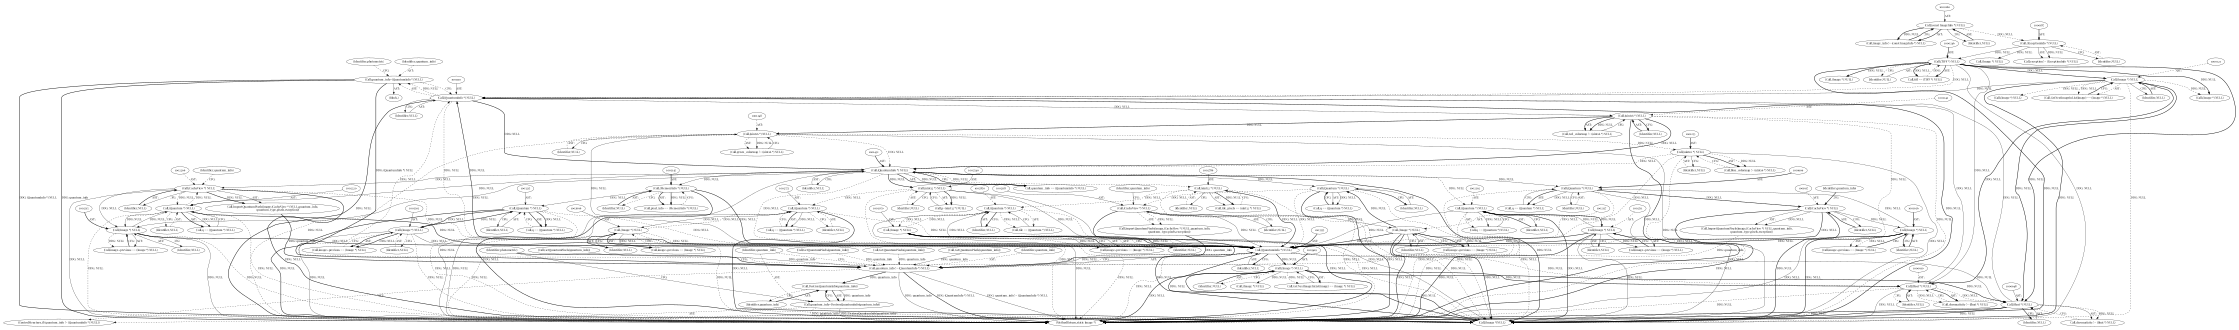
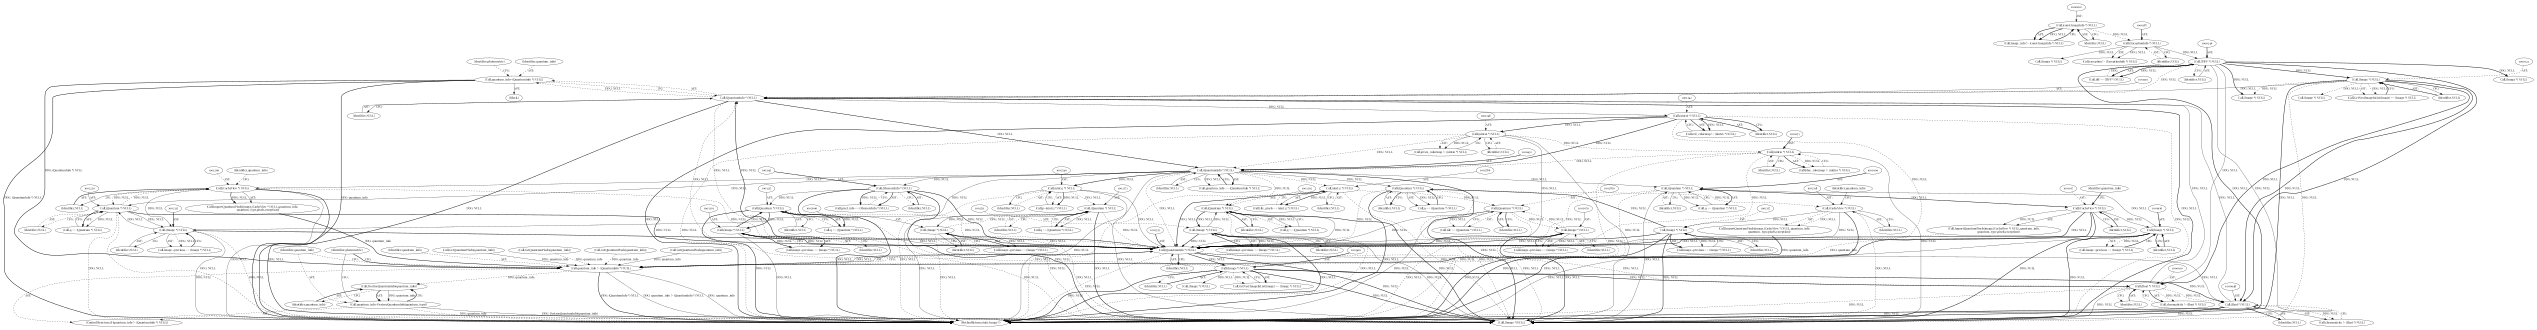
edge "(Call,(MemoryInfo *) NULL)" -> "(MethodReturn,static Image *)": added, label "DDG: NULL"
edge "(Call,quantum_info != (QuantumInfo *) NULL)" -> "(Call,DestroyQuantumInfo(quantum_info))": style bold -> dashed
node "(Call,quantum_info=DestroyQuantumInfo(quantum_info))": label "(Call,quantum_info=DestroyQuantumInfo(quantum_info))" -> "(Call,quantum_info=DestroyQuantumInfo(quantum_type))"
